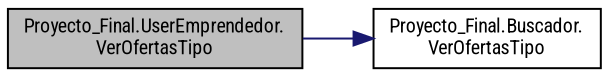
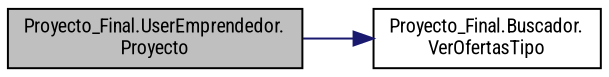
node "Proyecto_Final.UserEmprendedor. VerOfertasTipo": label "Proyecto_Final.UserEmprendedor. VerOfertasTipo" -> "Proyecto_Final.UserEmprendedor. Proyecto"
